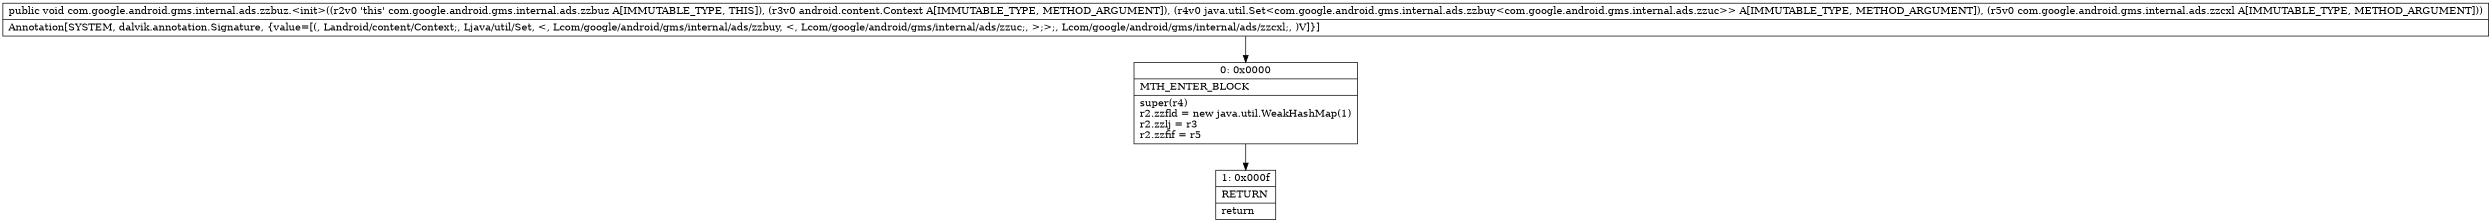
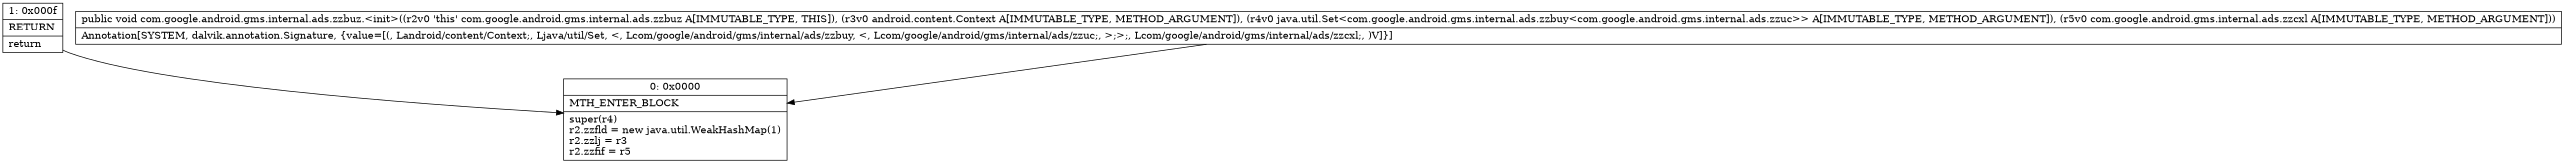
edge "0: 0x0000" -> "1: 0x000f": reversed
